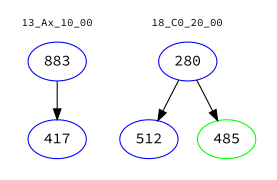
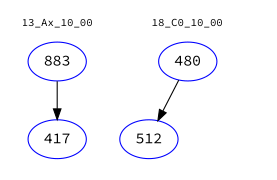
cluster "18_C0_20_00": label "18_C0_20_00" -> "18_C0_10_00"
node "280": label "280" -> "480"
node "485": removed
